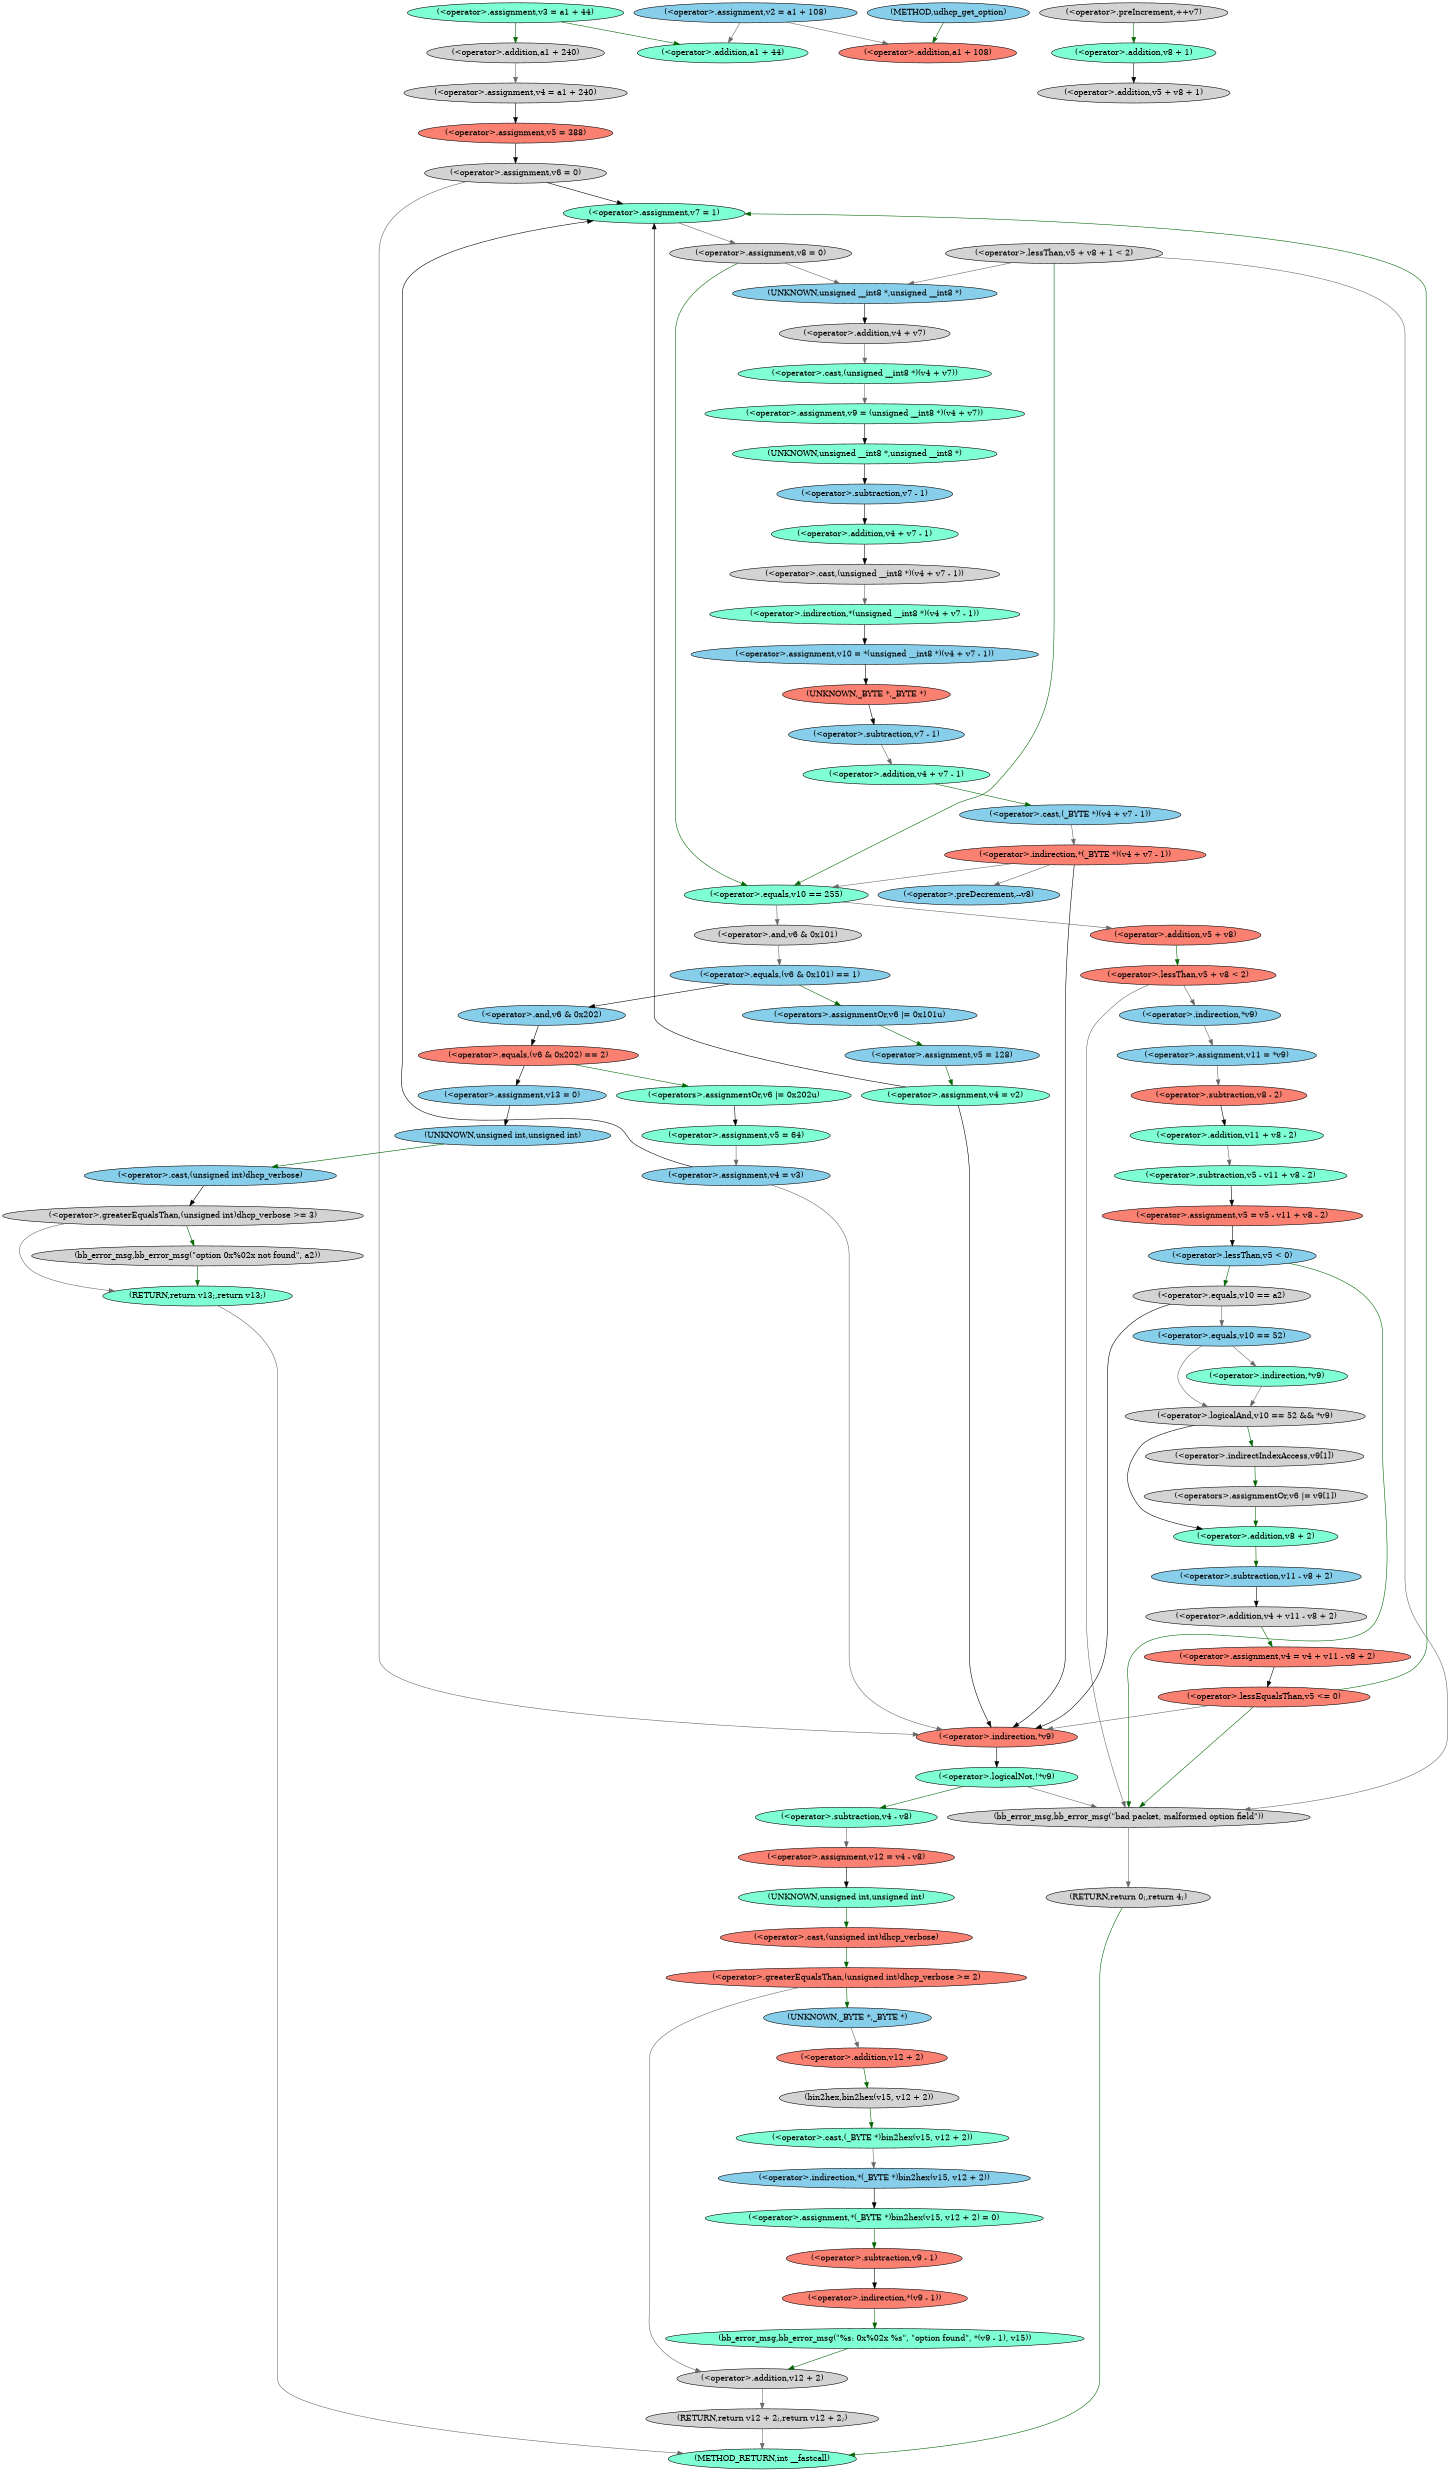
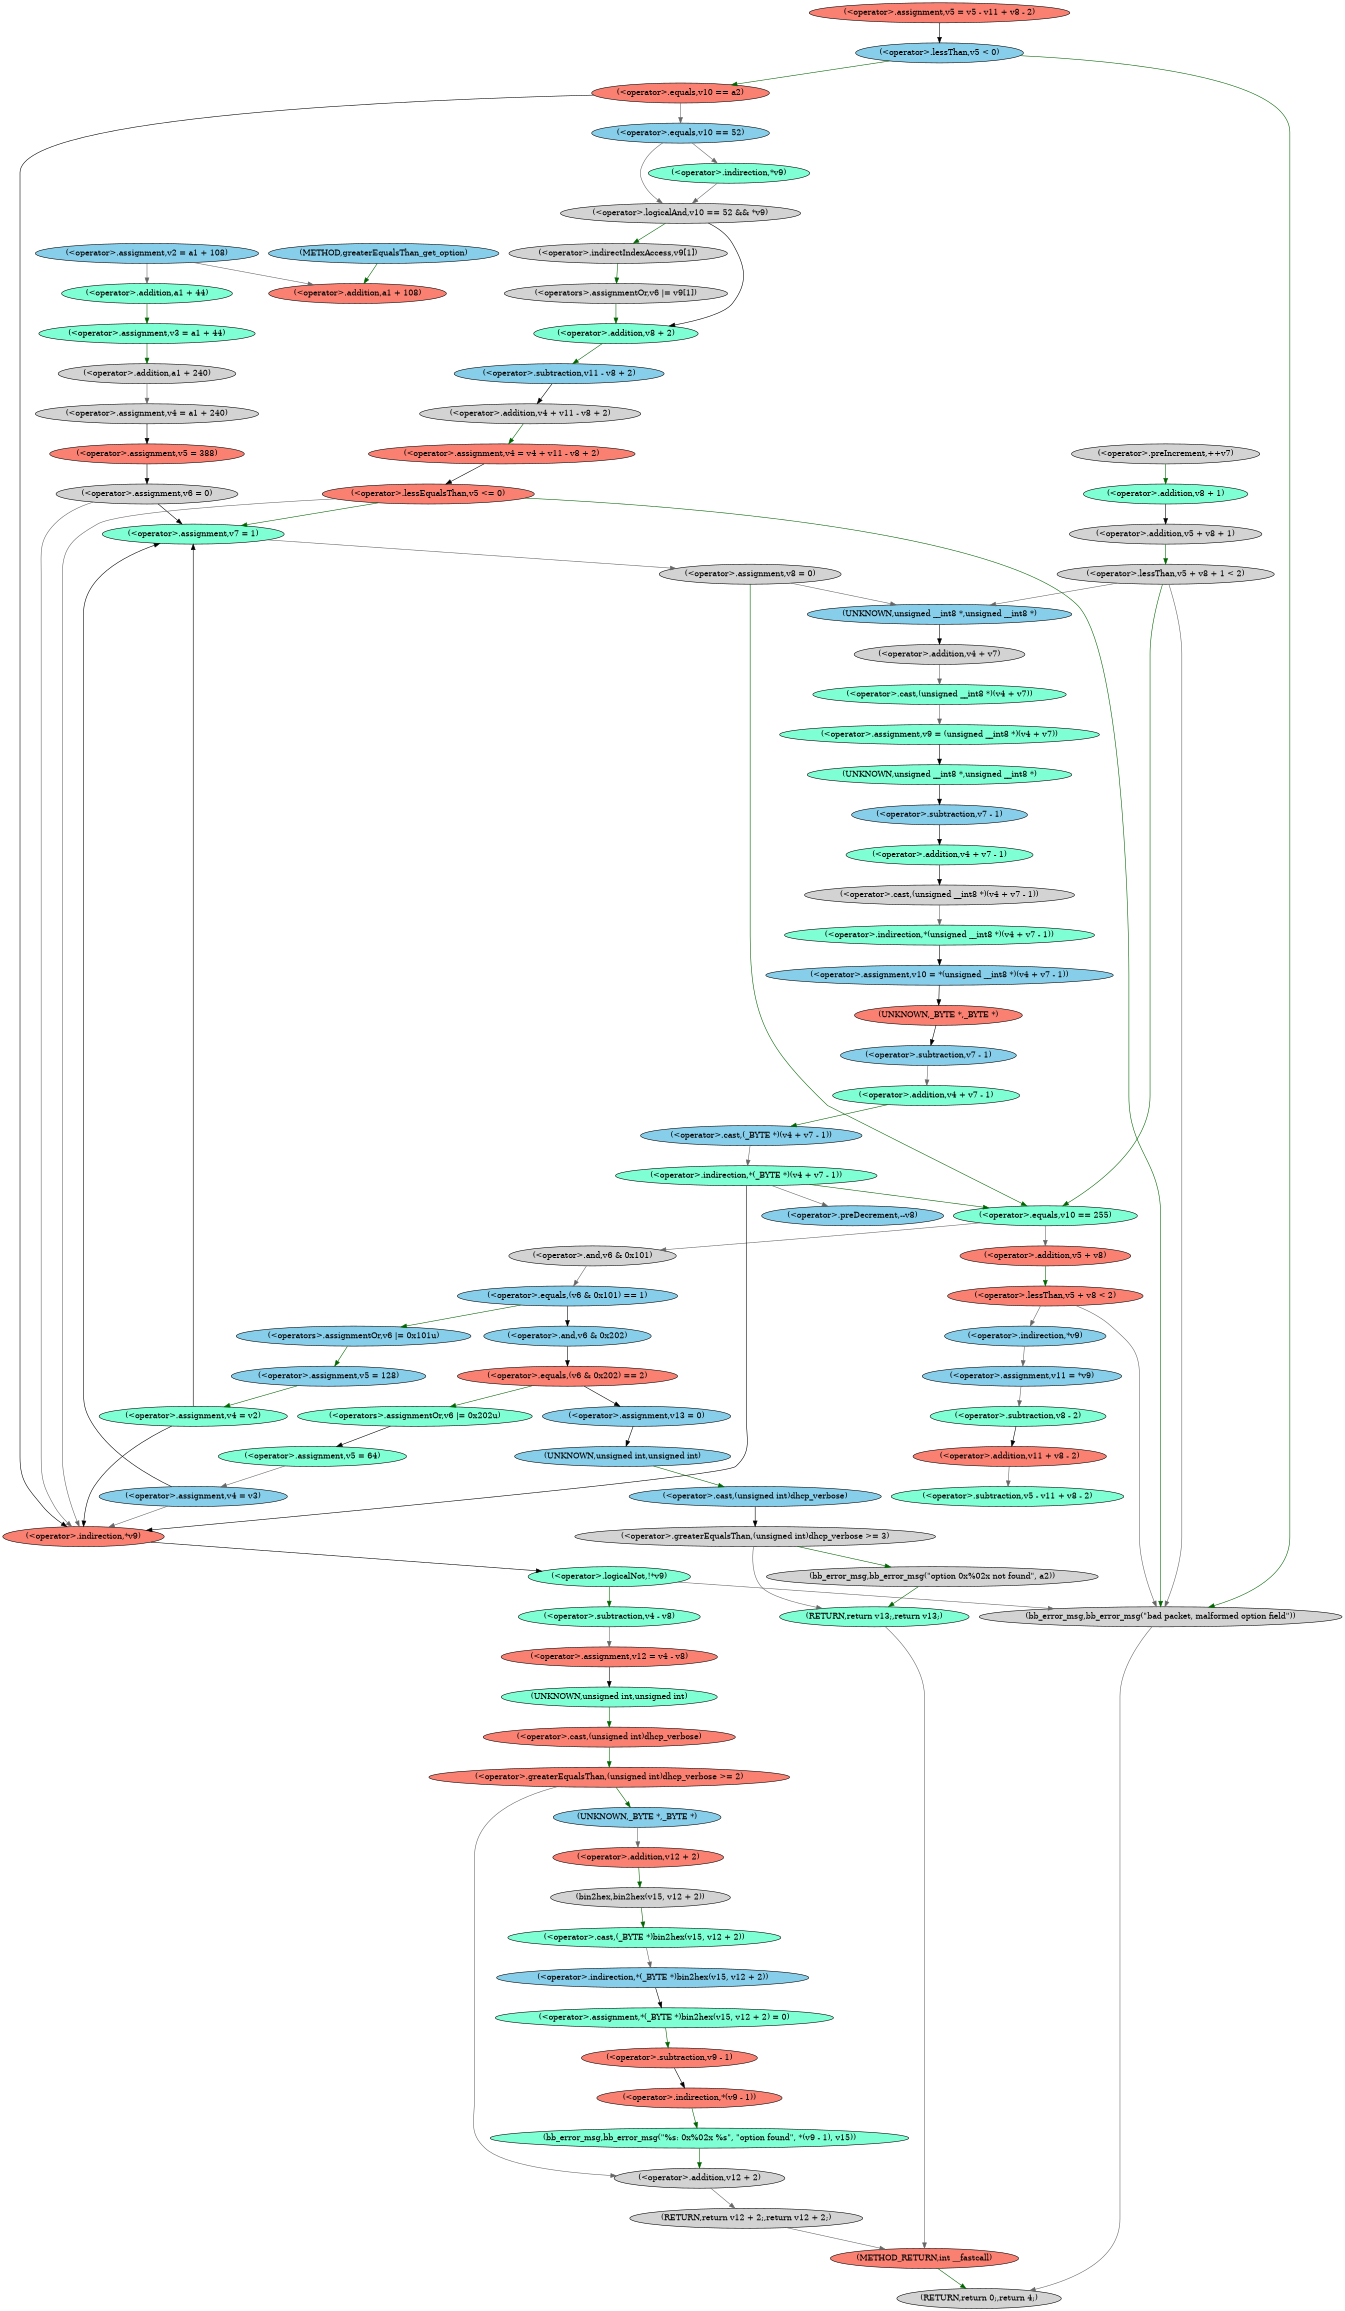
node "(METHOD,udhcp_get_option)": label "(METHOD,udhcp_get_option)" -> "(METHOD,greaterEqualsThan_get_option)"
edge "(<operator>.assignment,v3 = a1 + 44)" -> "(<operator>.addition,a1 + 44)": reversed
edge "(<operator>.addition,v5 + v8 + 1)" -> "(<operator>.lessThan,v5 + v8 + 1 < 2)": added
node "(<operator>.indirection,*(_BYTE *)(v4 + v7 - 1))": fillcolor salmon -> aquamarine
edge "(<operator>.indirection,*(_BYTE *)(v4 + v7 - 1))" -> "(<operator>.equals,v10 == 255)": color gray40 -> darkgreen
node "(<operator>.subtraction,v8 - 2)": fillcolor salmon -> aquamarine
node "(<operator>.addition,v11 + v8 - 2)": fillcolor aquamarine -> salmon
edge "(<operator>.subtraction,v5 - v11 + v8 - 2)" -> "(<operator>.assignment,v5 = v5 - v11 + v8 - 2)": removed
node "(<operator>.equals,v10 == a2)": fillcolor lightgrey -> salmon
edge "(RETURN,return 0;,return 4;)" -> "(METHOD_RETURN,int __fastcall)": reversed
node "(METHOD_RETURN,int __fastcall)": fillcolor aquamarine -> salmon
